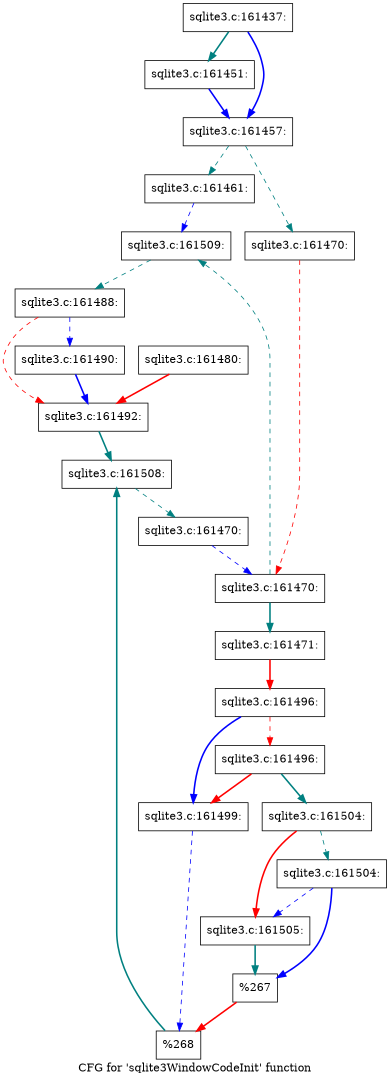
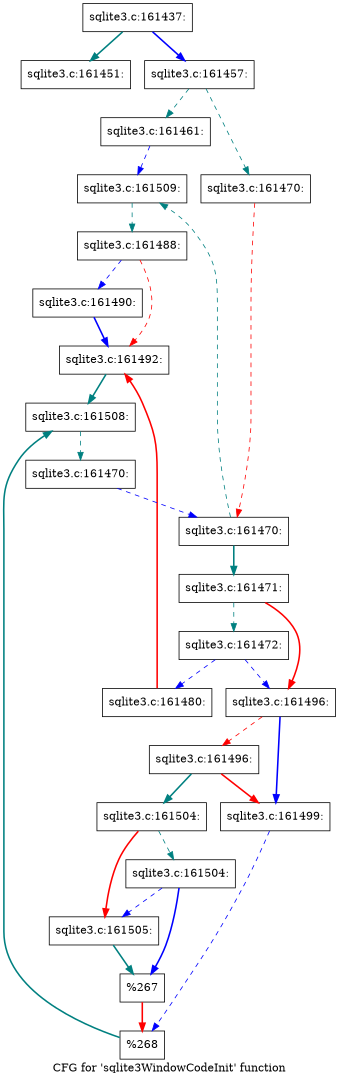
edge "sqlite3.c:161451:" -> "sqlite3.c:161457:": removed
node "sqlite3.c:161472:": added
